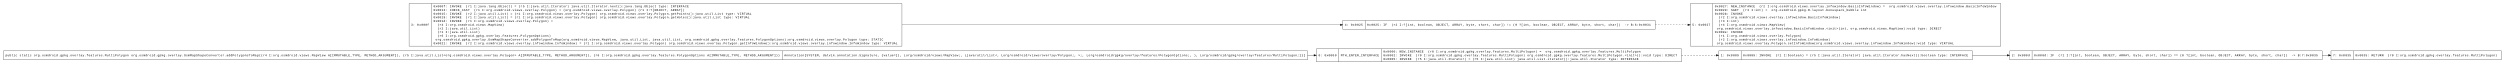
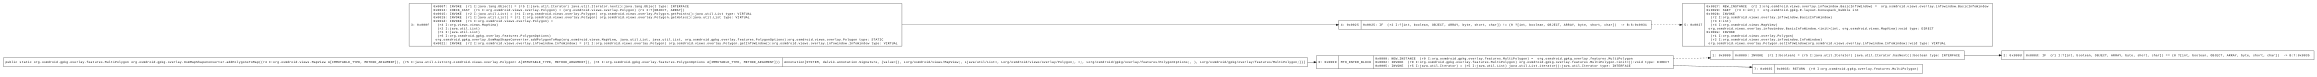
node "3: 0x000f": text "(r4 I:org.osmdroid.views.MapView)" -> "(r4 I:org.views.views.MapView)"
node "0: 0x0000": text "MTH_ENTER_INTERFACE" -> "MTH_ENTER_BLOCK"
edge "2: 0x000d" -> "7: 0x0035": now "0: 0x0000" -> "7: 0x0035"
